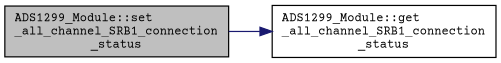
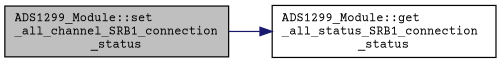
node "ADS1299_Module::get _all_channel_SRB1_connection _status": label "ADS1299_Module::get _all_channel_SRB1_connection _status" -> "ADS1299_Module::get _all_status_SRB1_connection _status"
